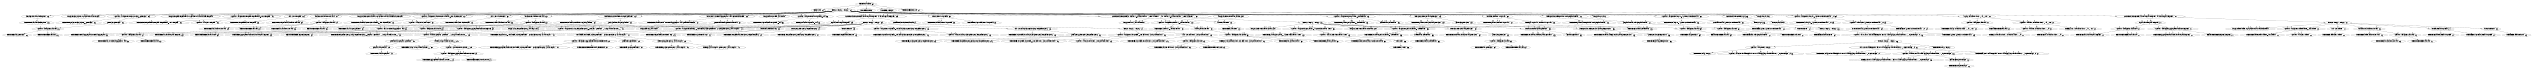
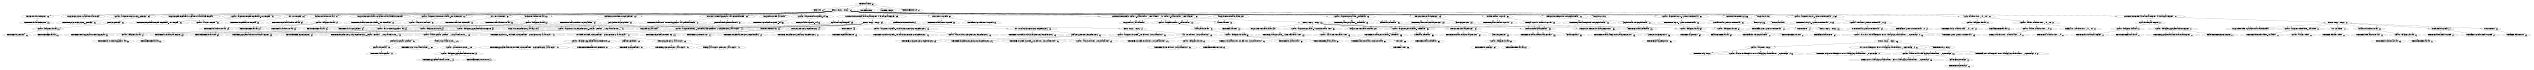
node "(IDENTIFIER,i,Iterator i = params.iterator())": removed
